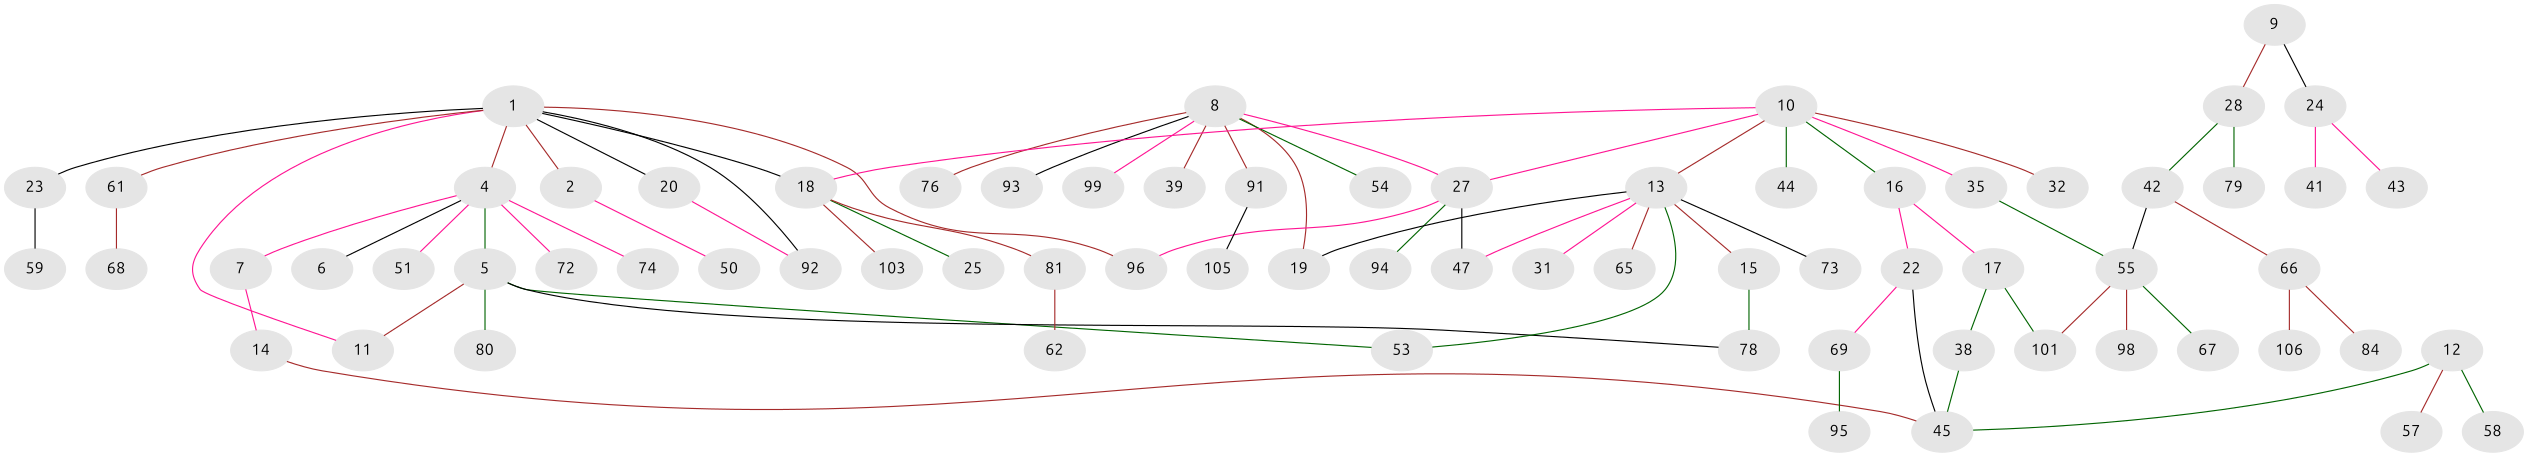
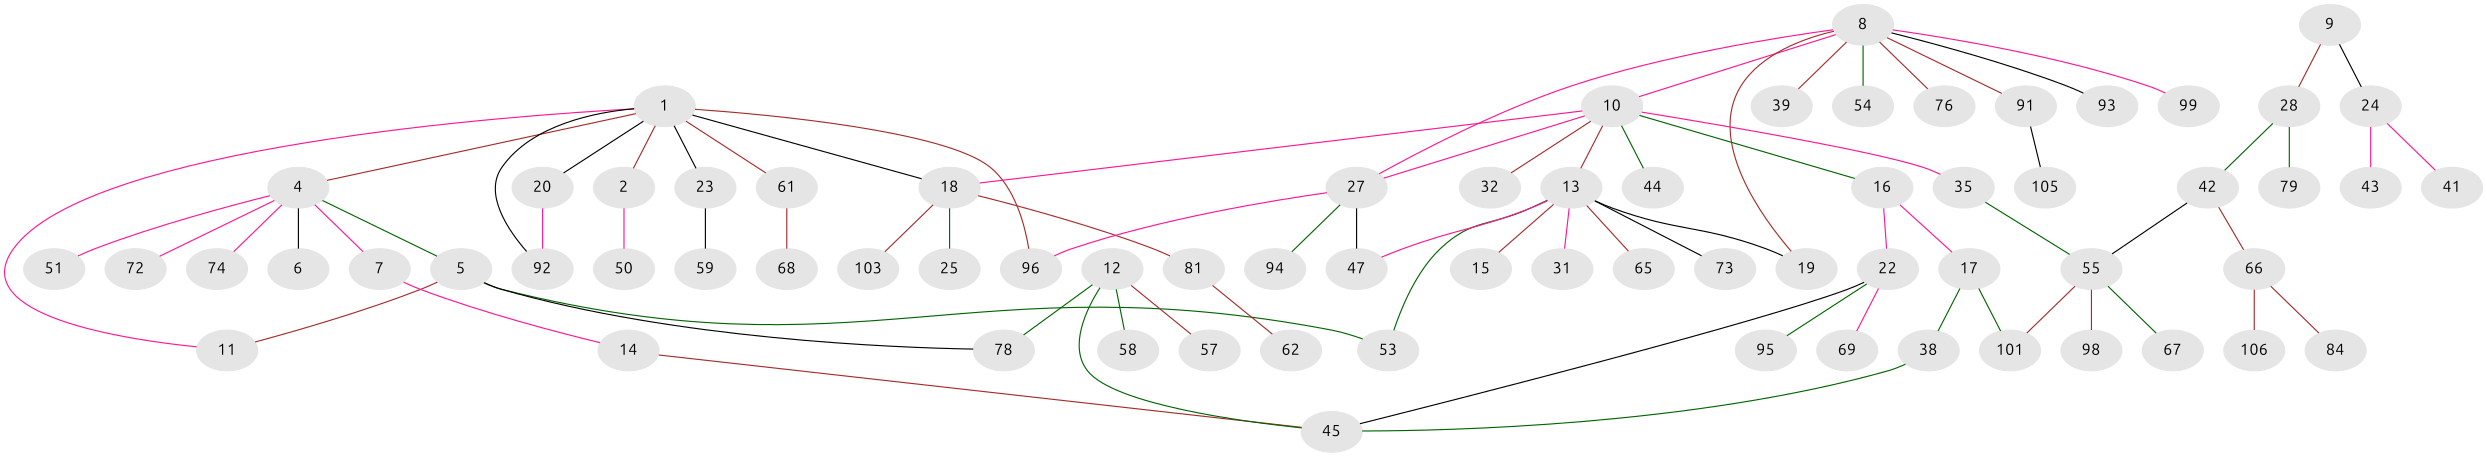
edge "8" -- "10": added
edge "15" -- "78": now "12" -- "78"
node "80": removed
edge "69" -- "95": now "22" -- "95"
